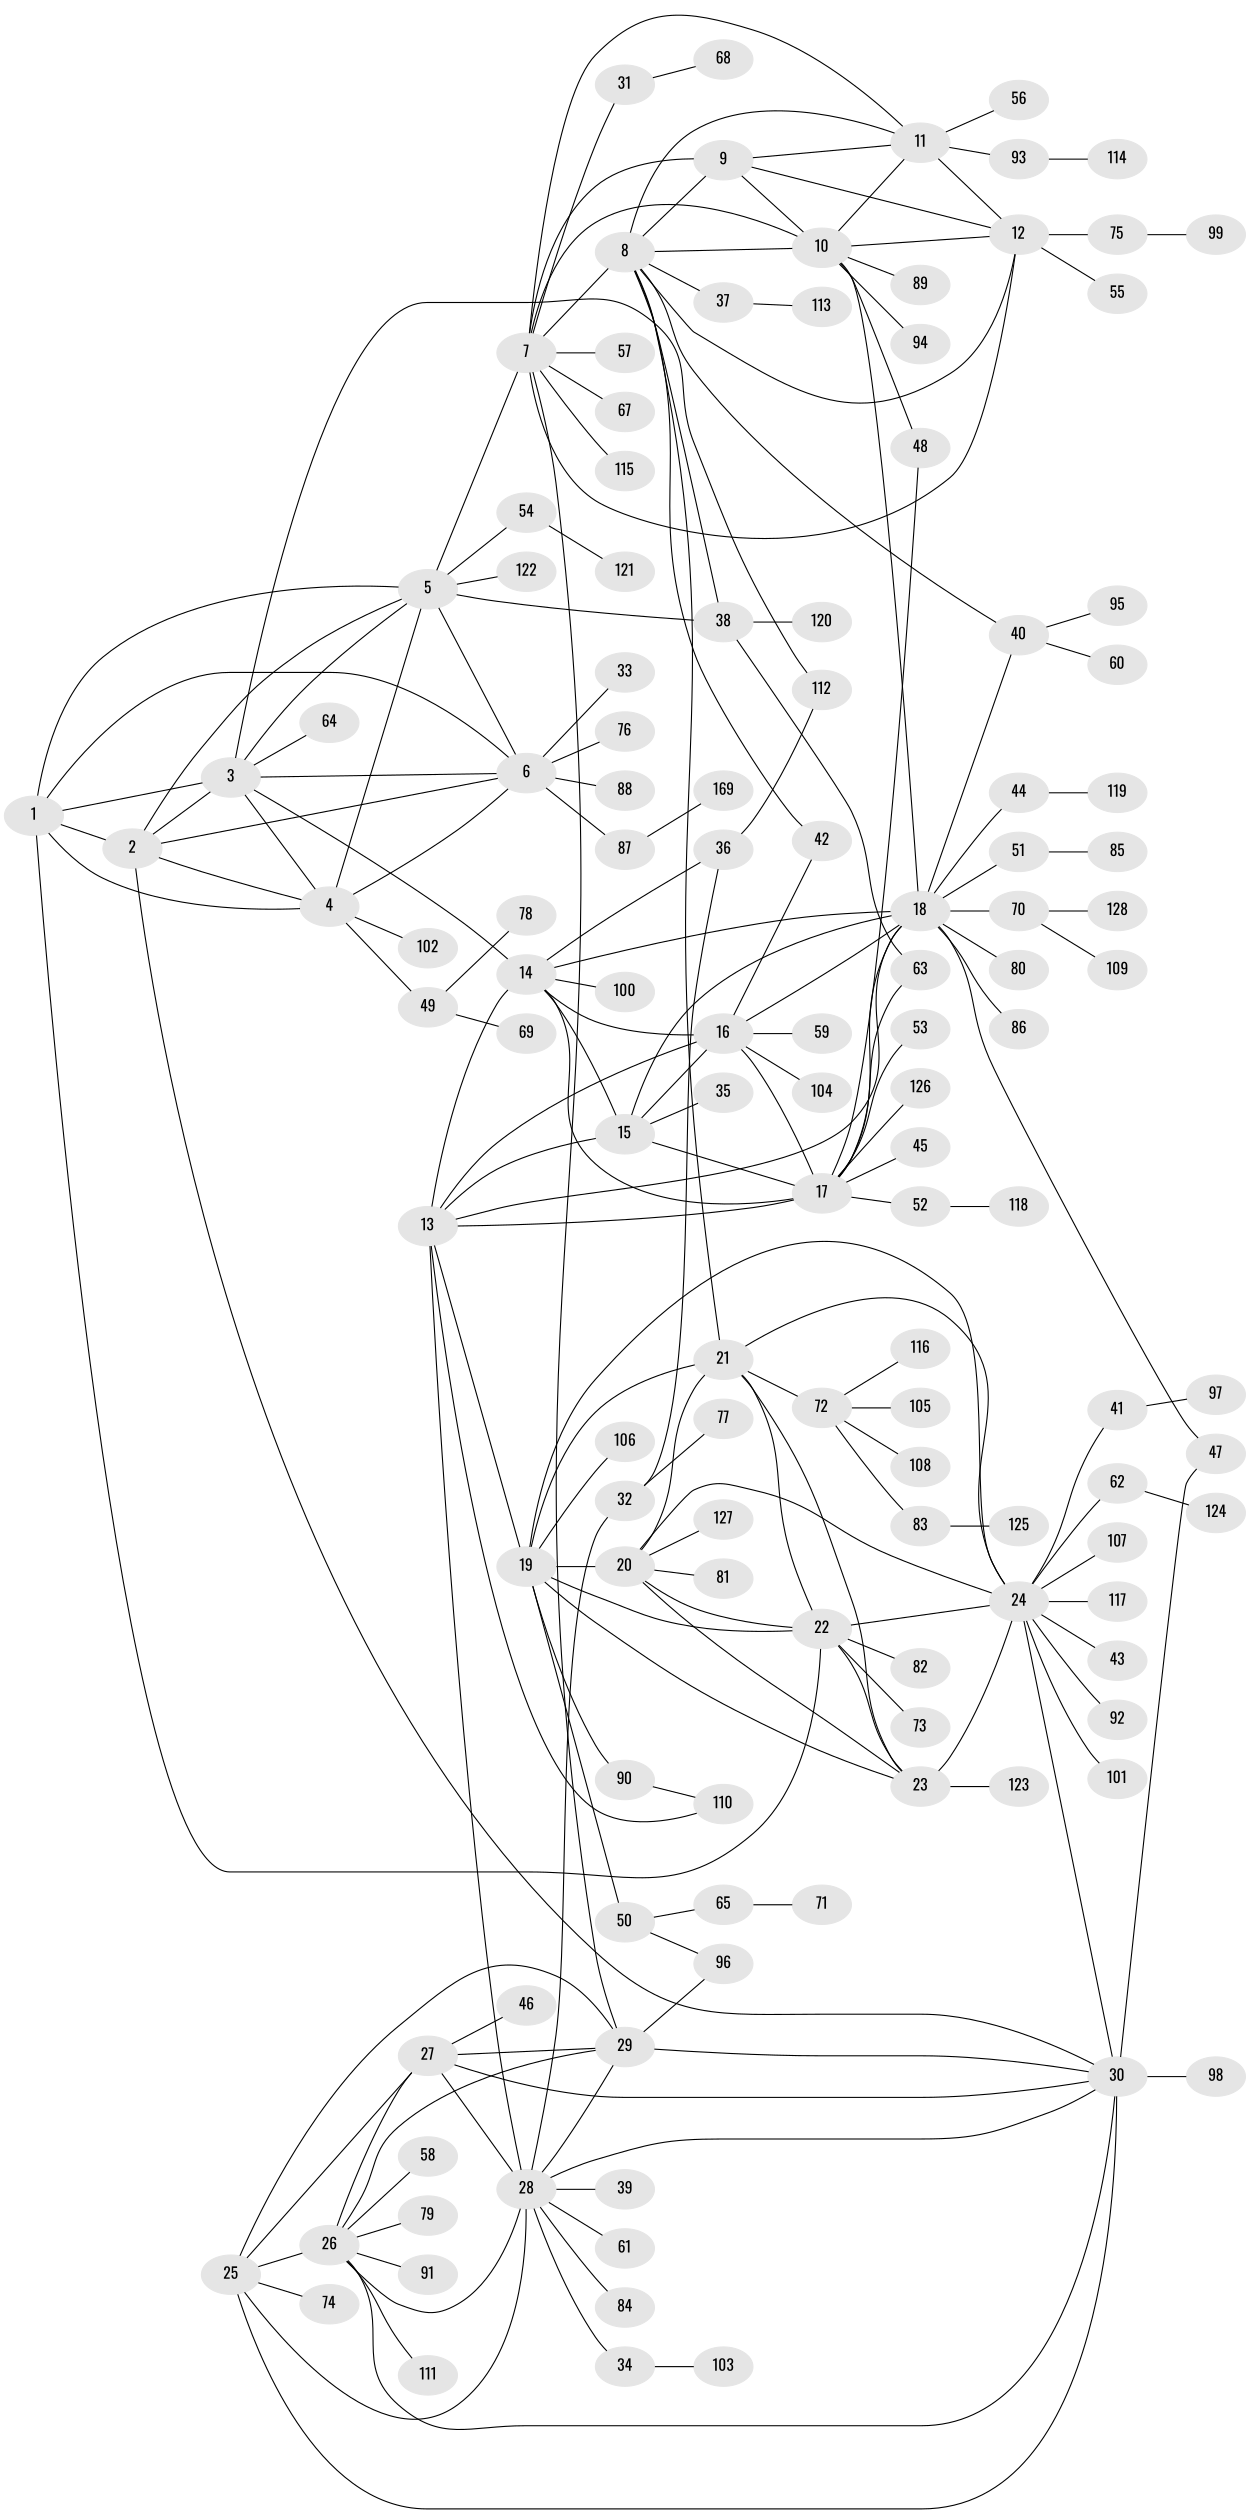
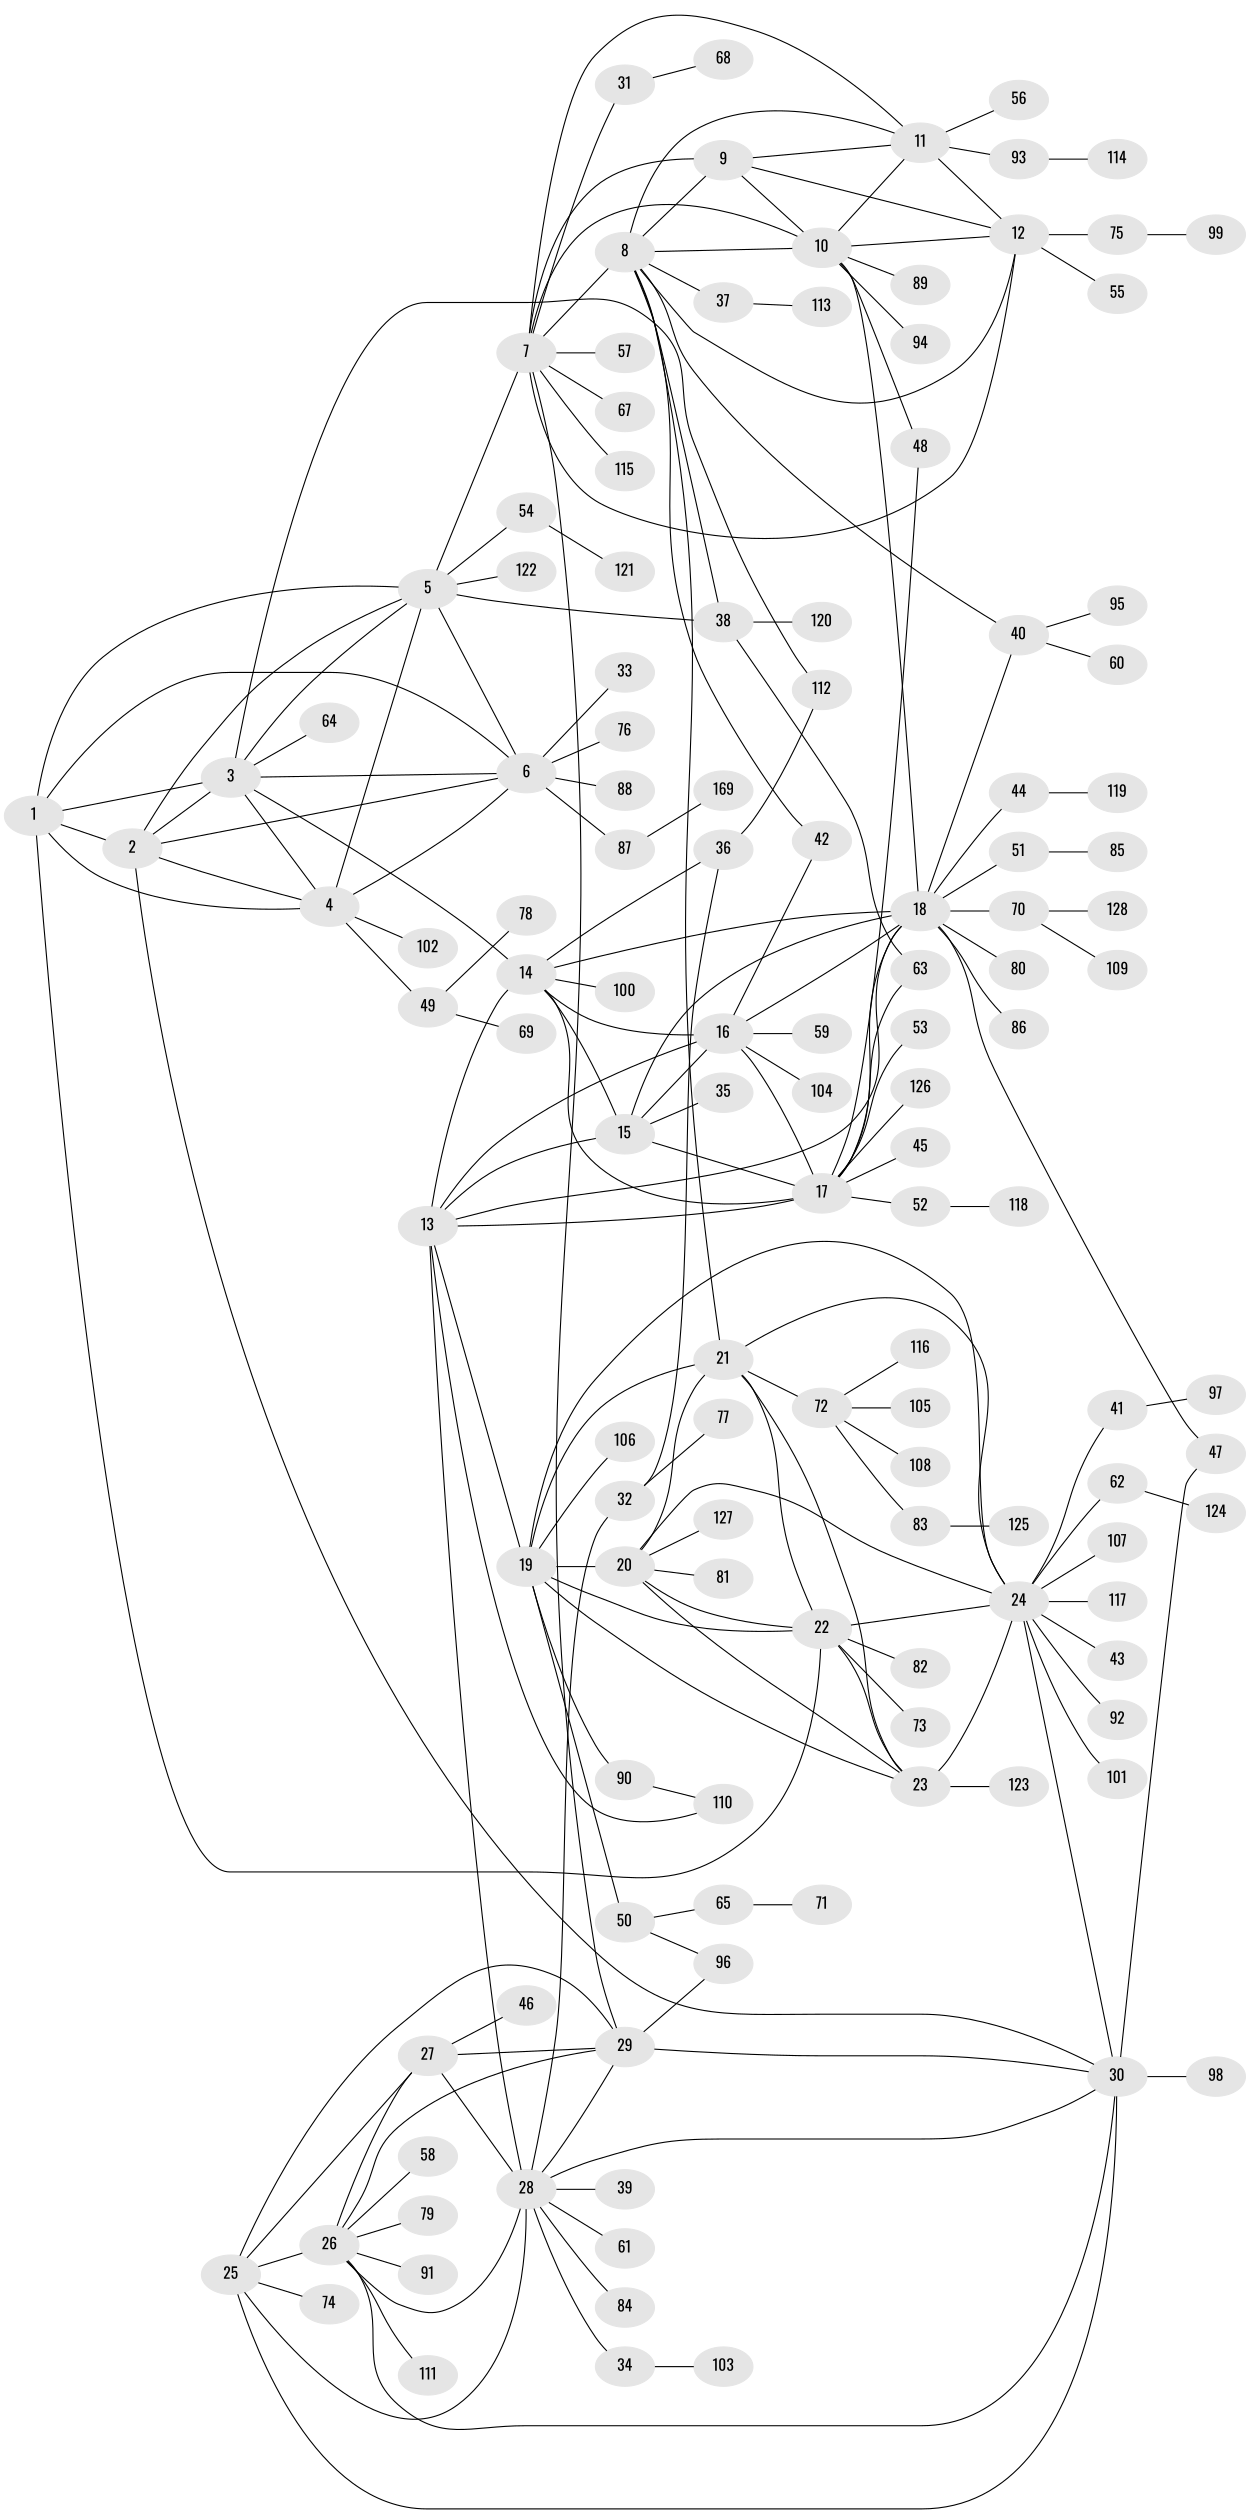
edge "27" -- "30": removed
